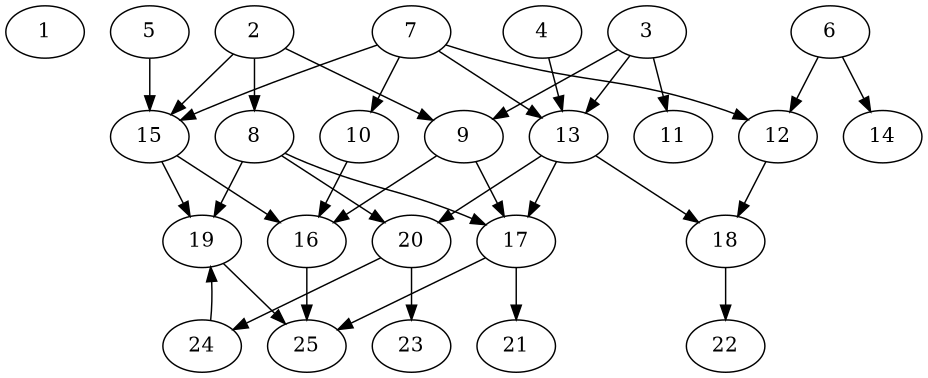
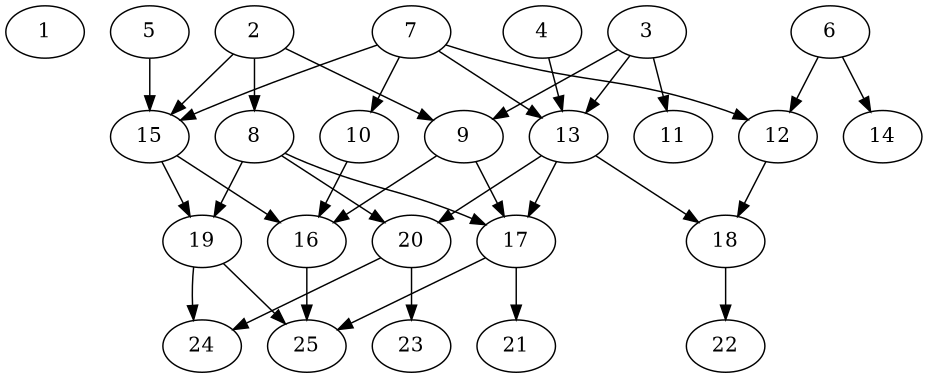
edge "24" -> "19": reversed
